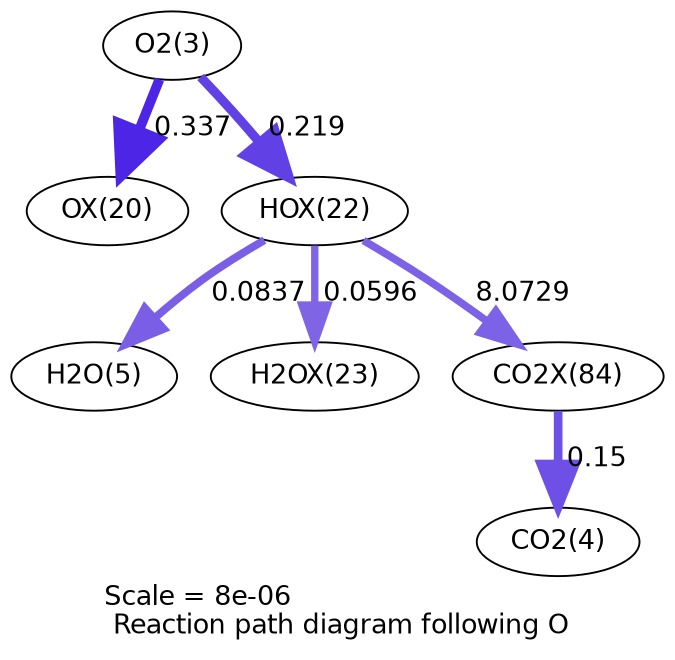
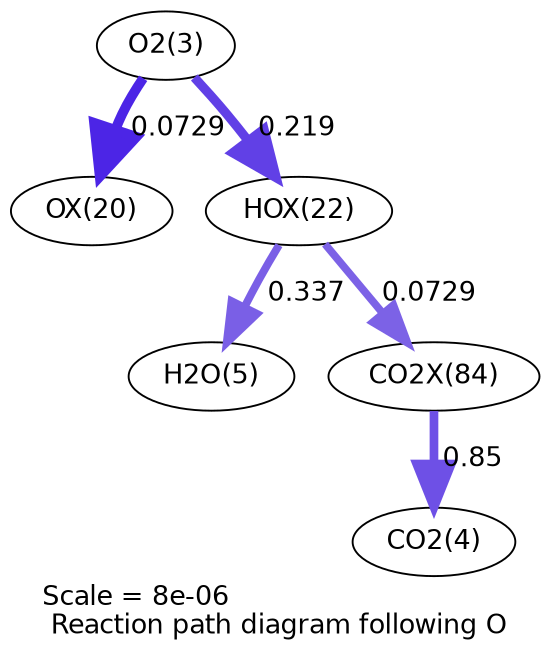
edge "O2(3)" -> "OX(20)": label " 0.337" -> " 0.0729"
edge "HOX(22)" -> "H2O(5)": label " 0.0837" -> " 0.337"
edge "HOX(22)" -> "CO2X(84)": label " 8.0729" -> " 0.0729"
node "H2OX(23)": removed
edge "CO2X(84)" -> "CO2(4)": label " 0.15" -> " 0.85"
